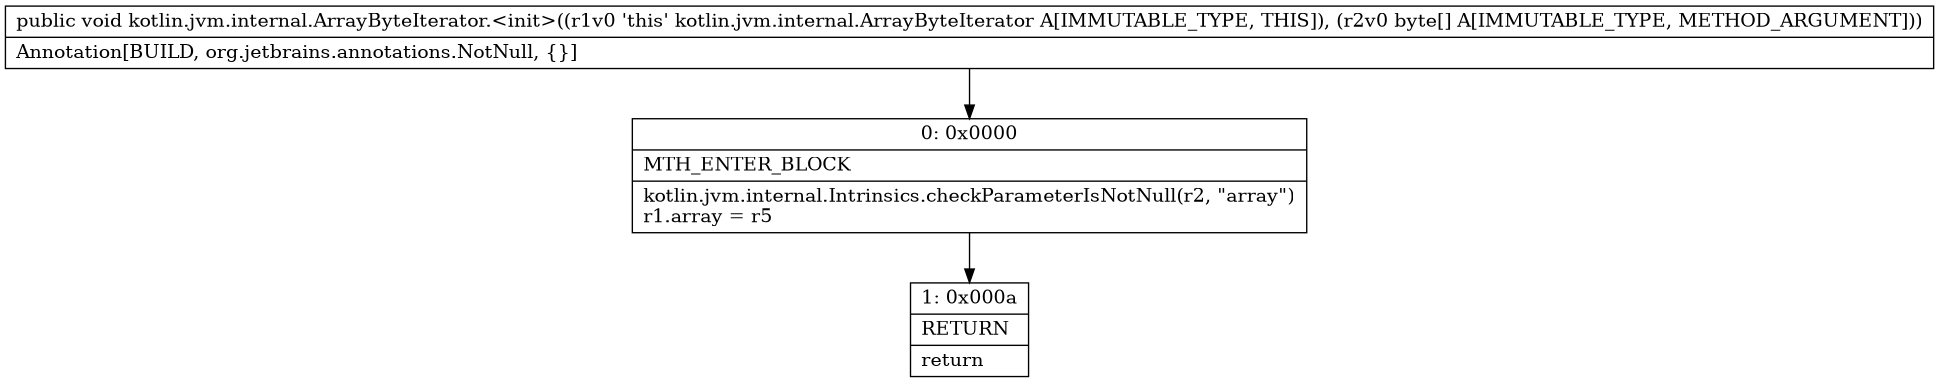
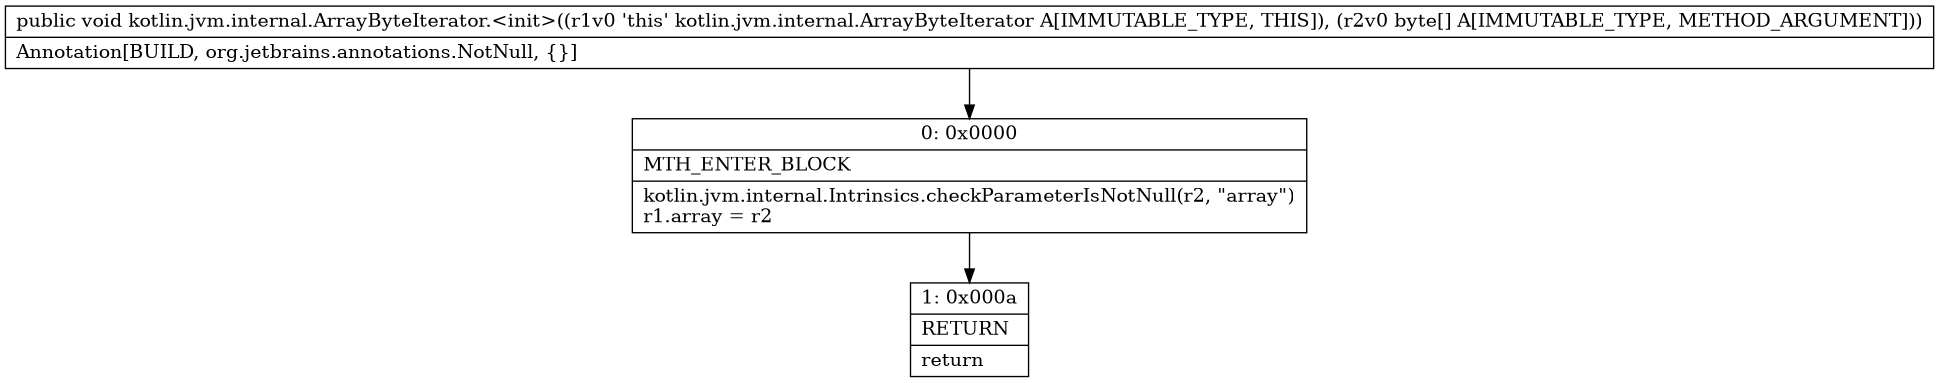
node "0: 0x0000": text "r1.array = r5" -> "r1.array = r2"
